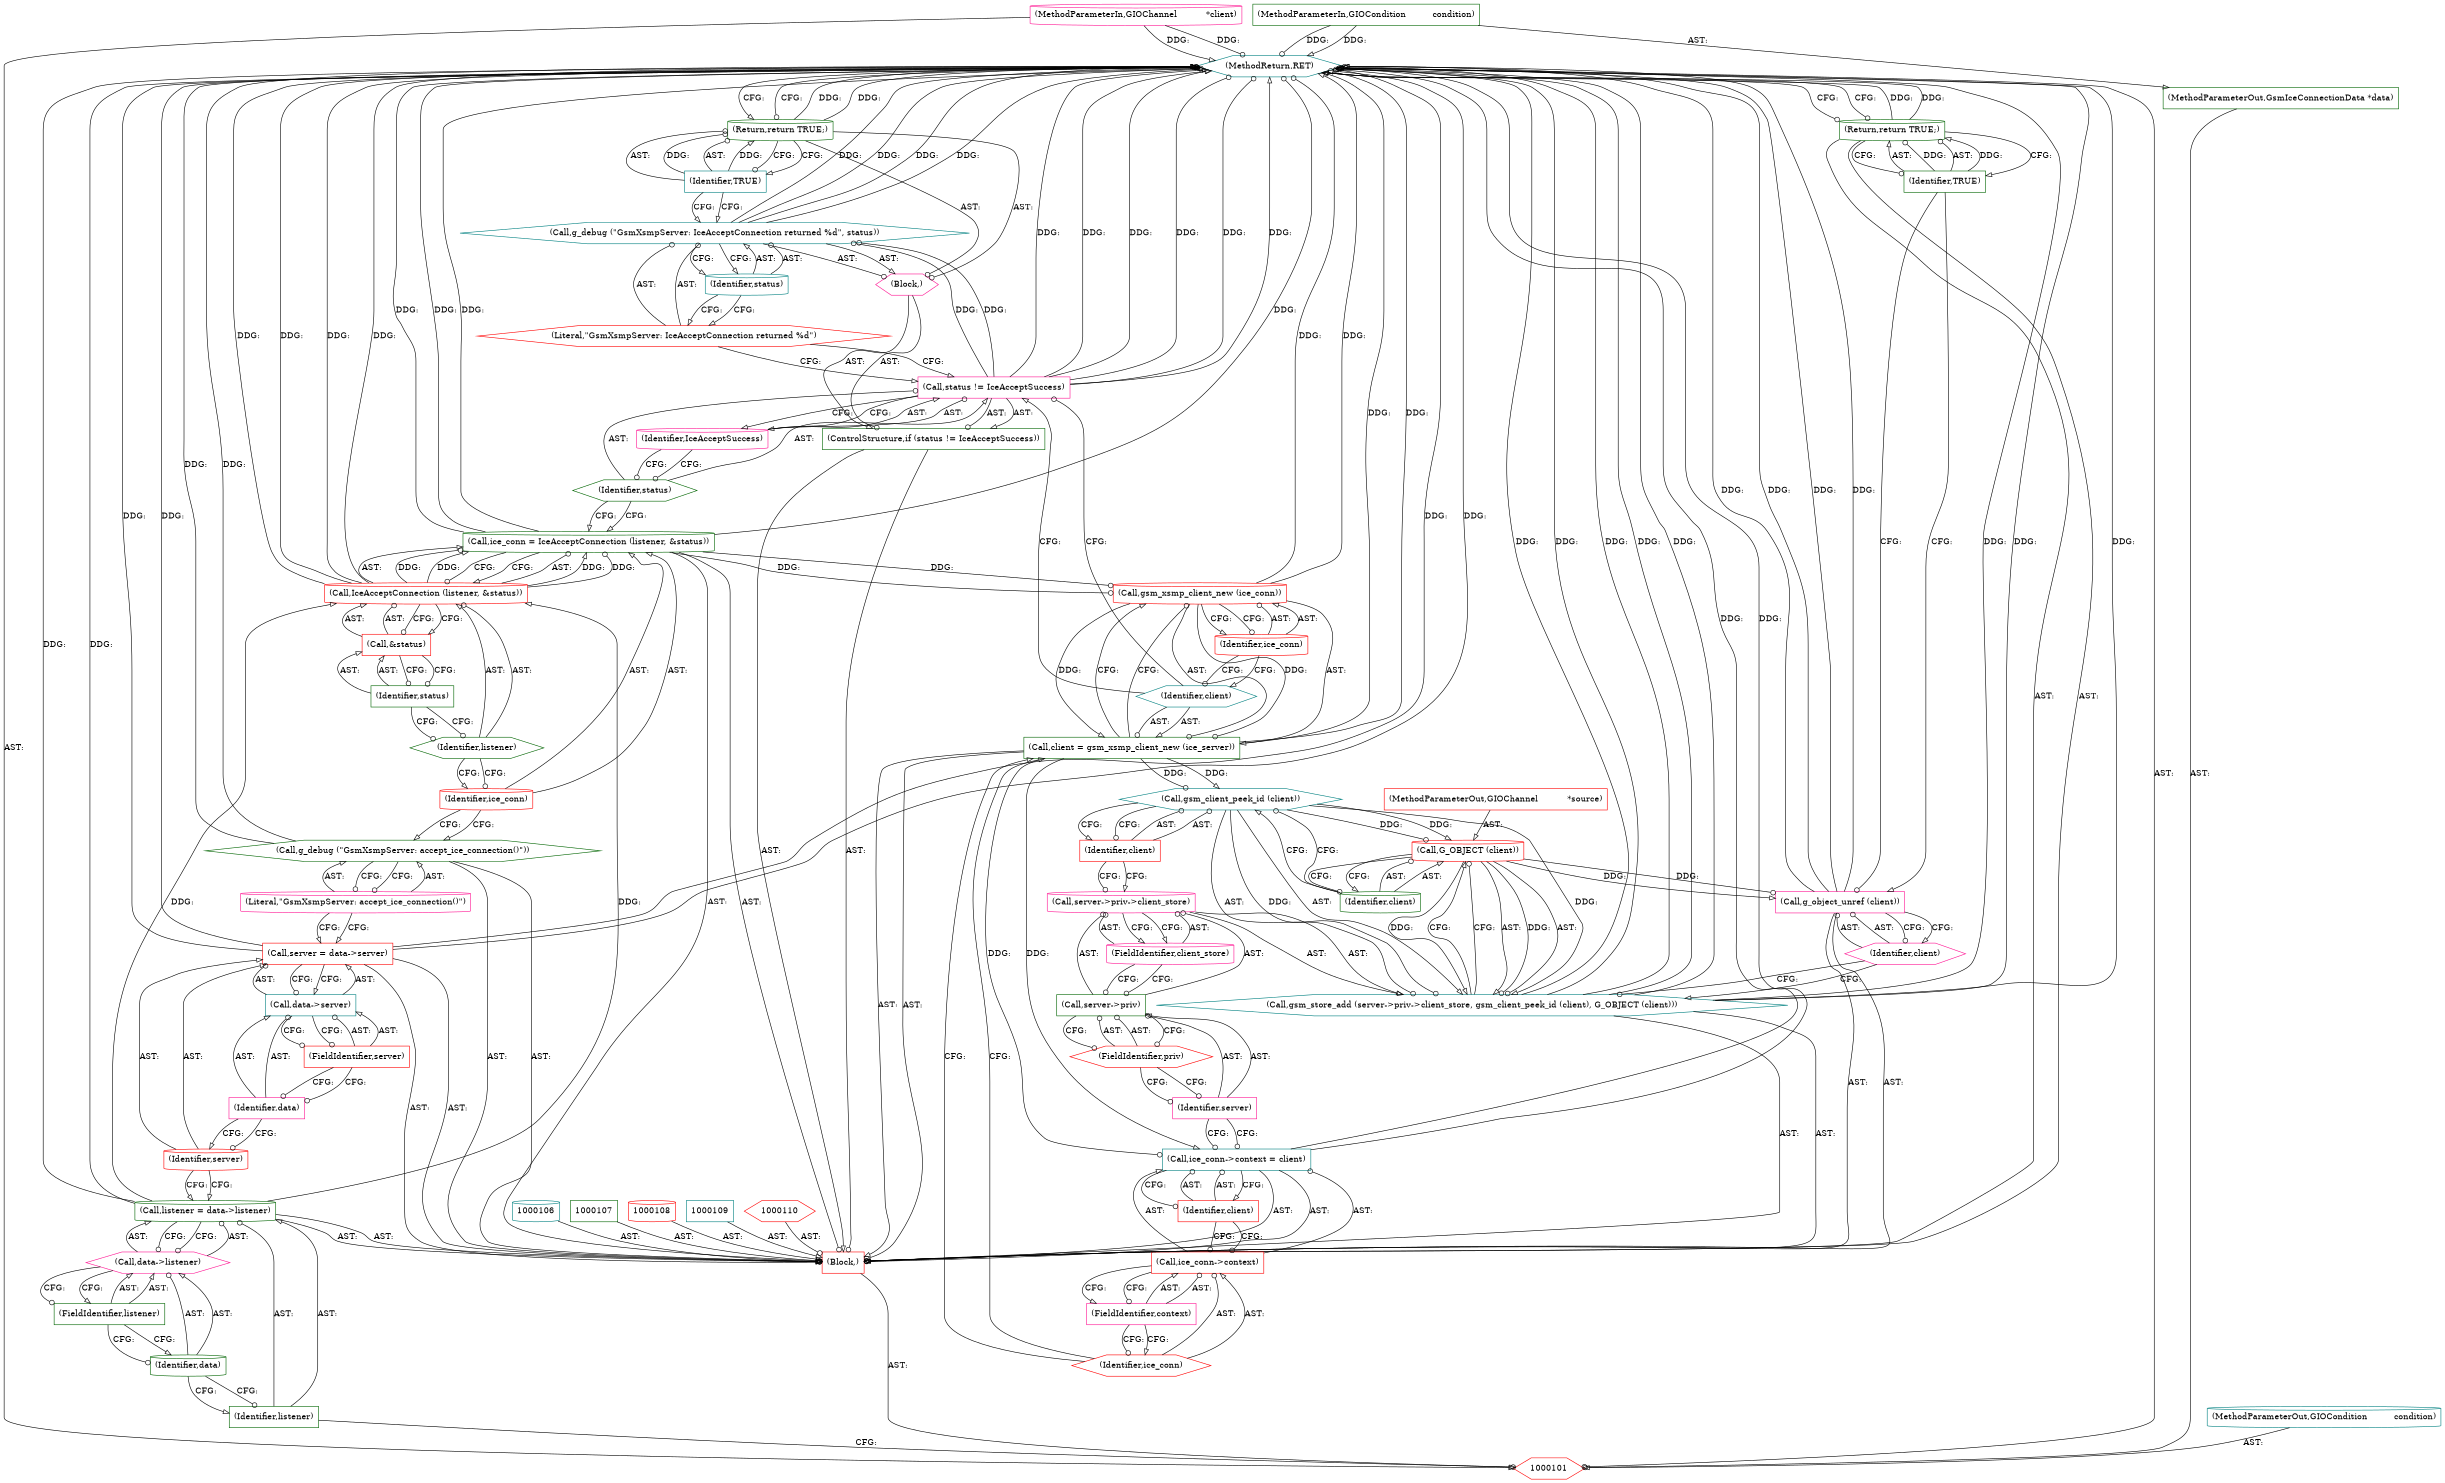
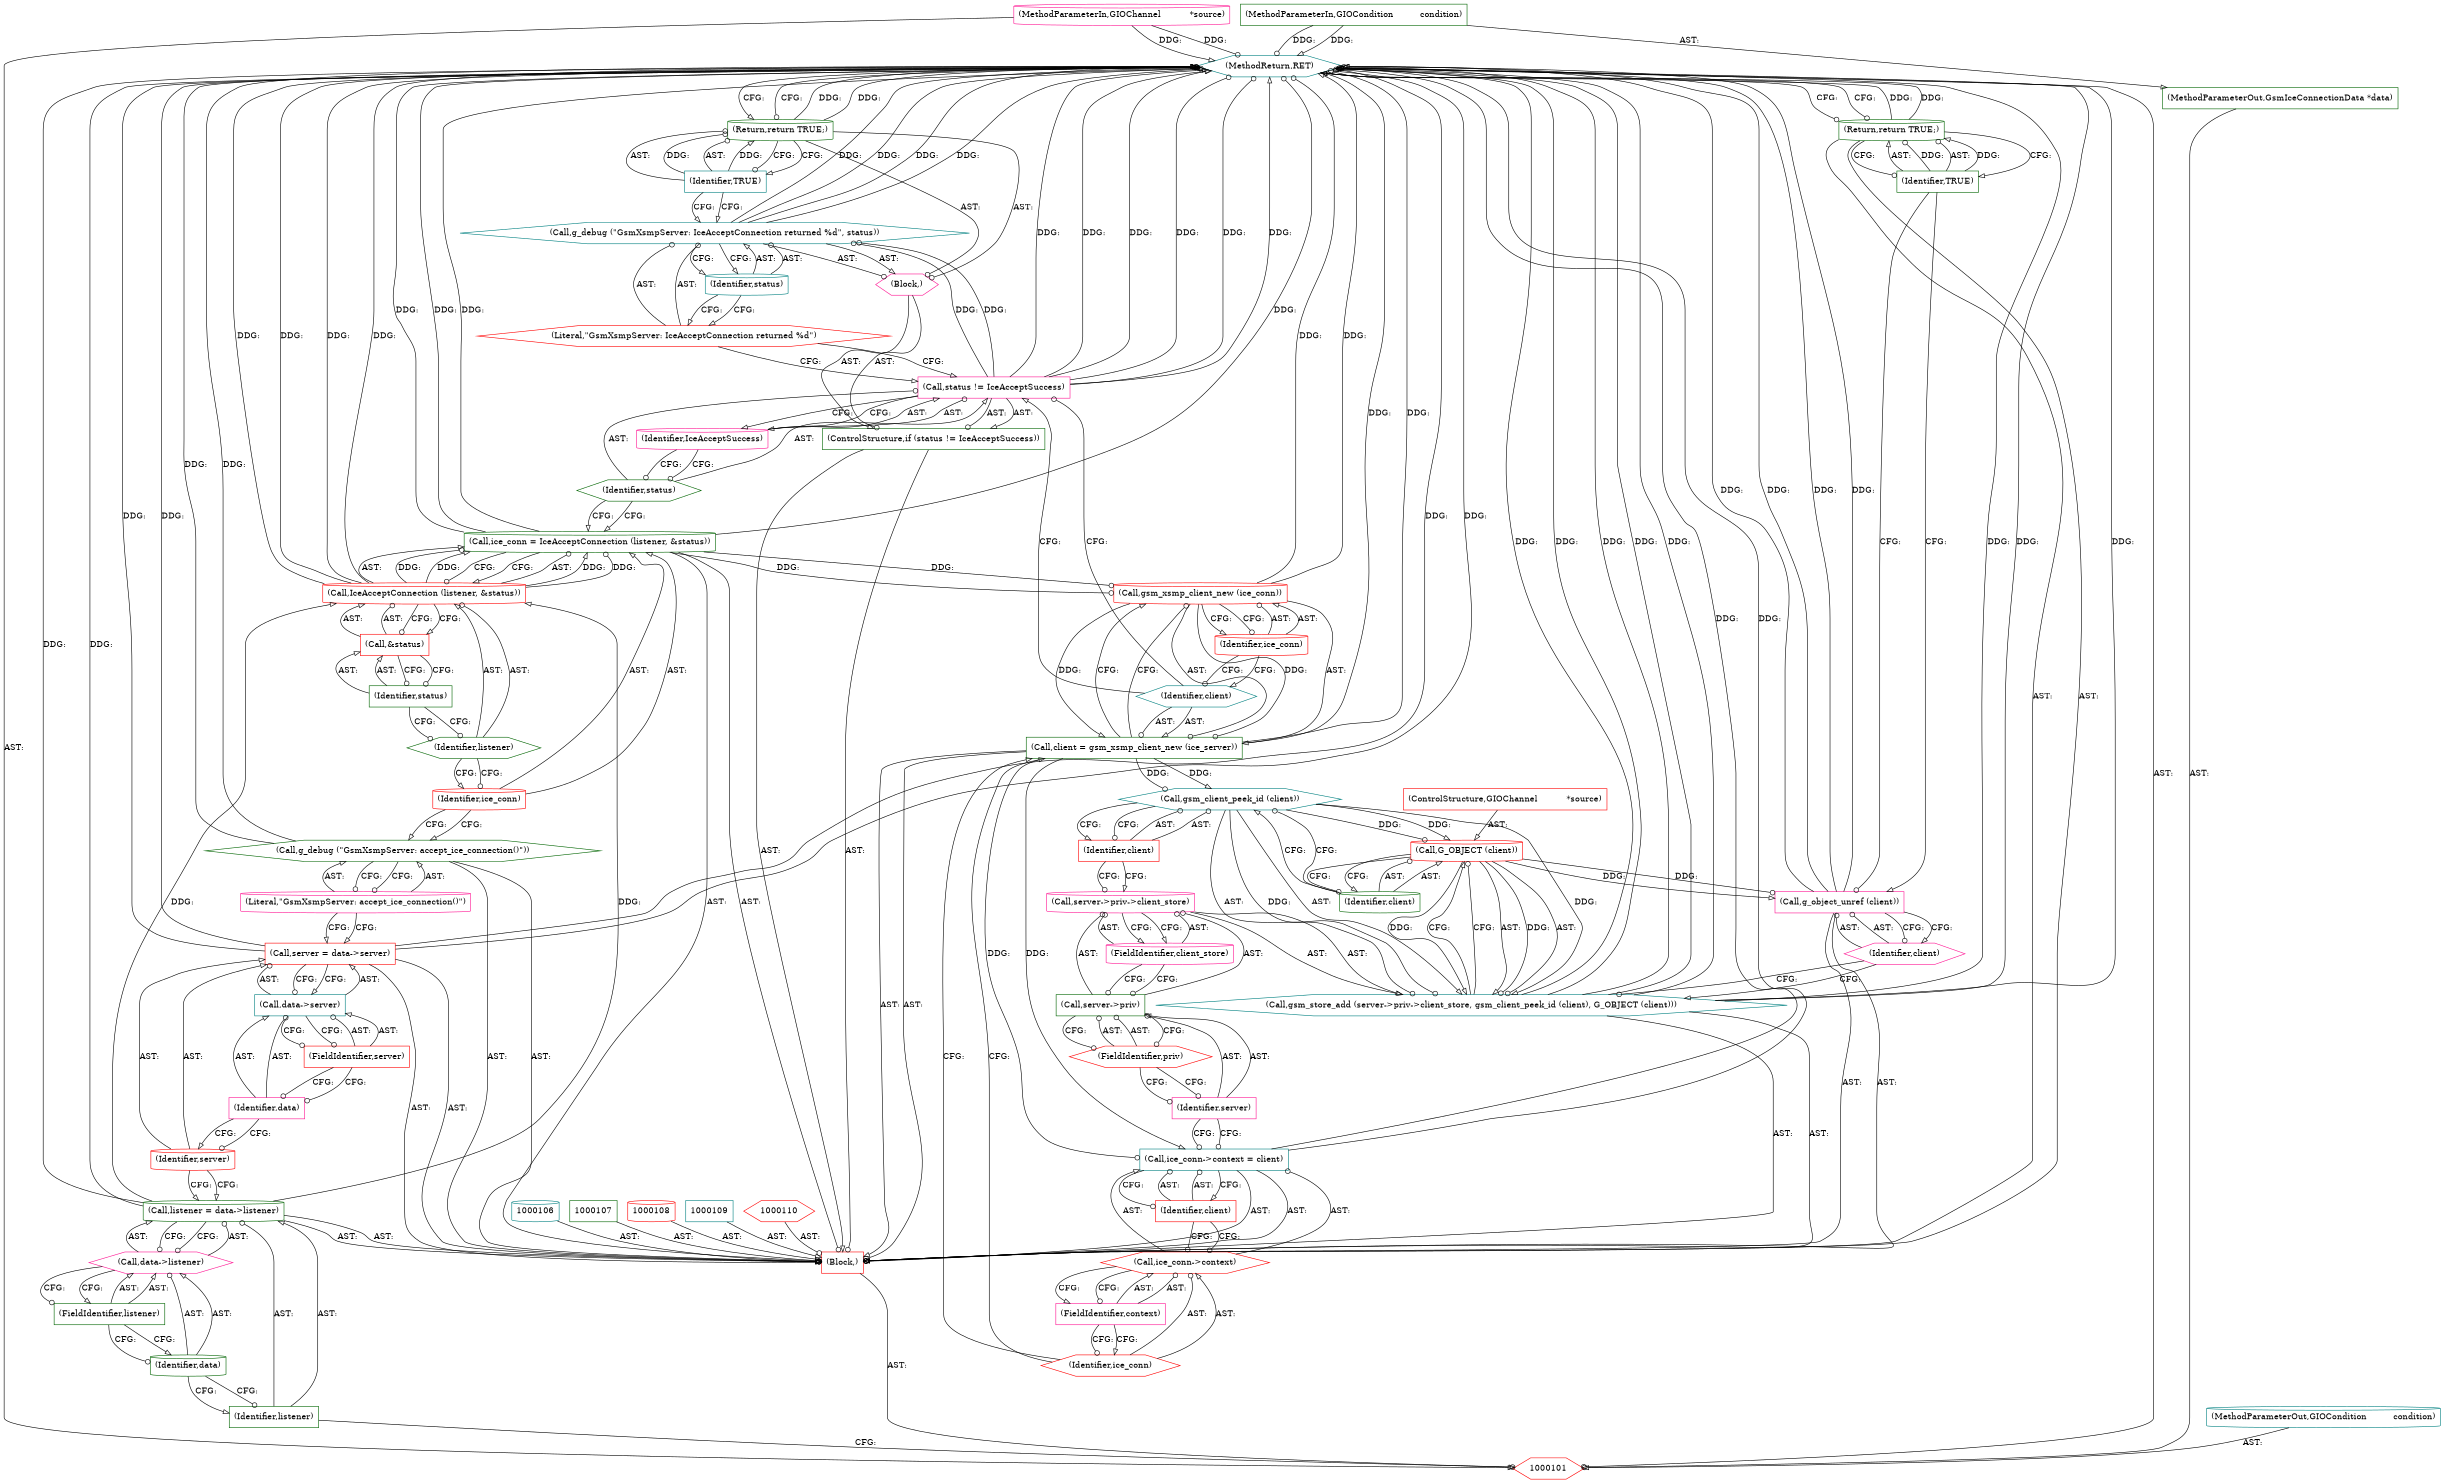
node "(MethodParameterIn,GIOChannel           *client)": label "(MethodParameterIn,GIOChannel           *client)" -> "(MethodParameterIn,GIOChannel           *source)"
node "(MethodParameterOut,GIOChannel           *source)": label "(MethodParameterOut,GIOChannel           *source)" -> "(ControlStructure,GIOChannel           *source)"
node "(Call,ice_conn->context)": shape box -> hexagon
